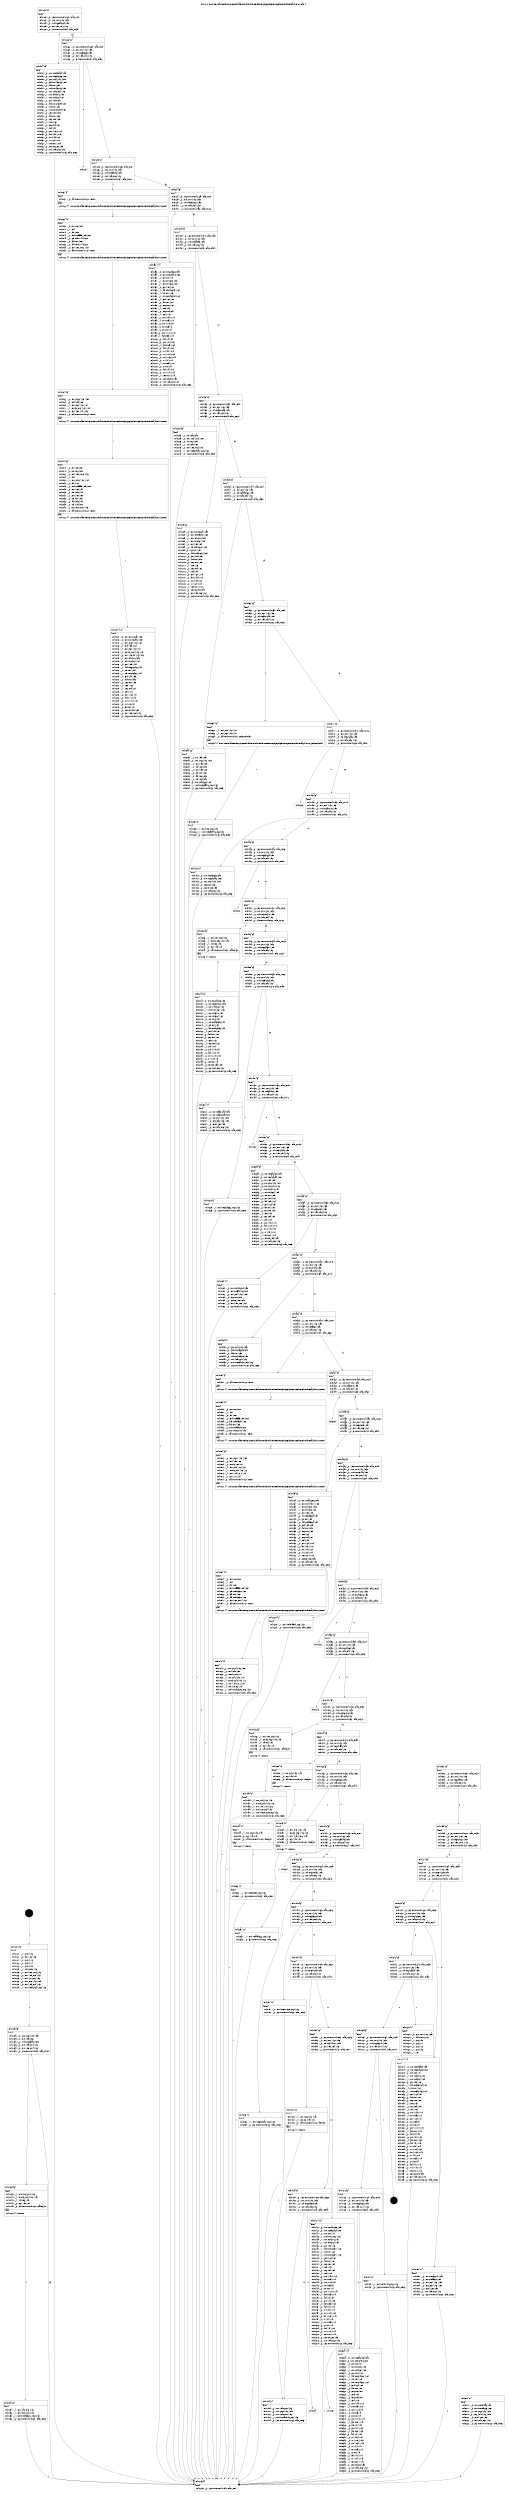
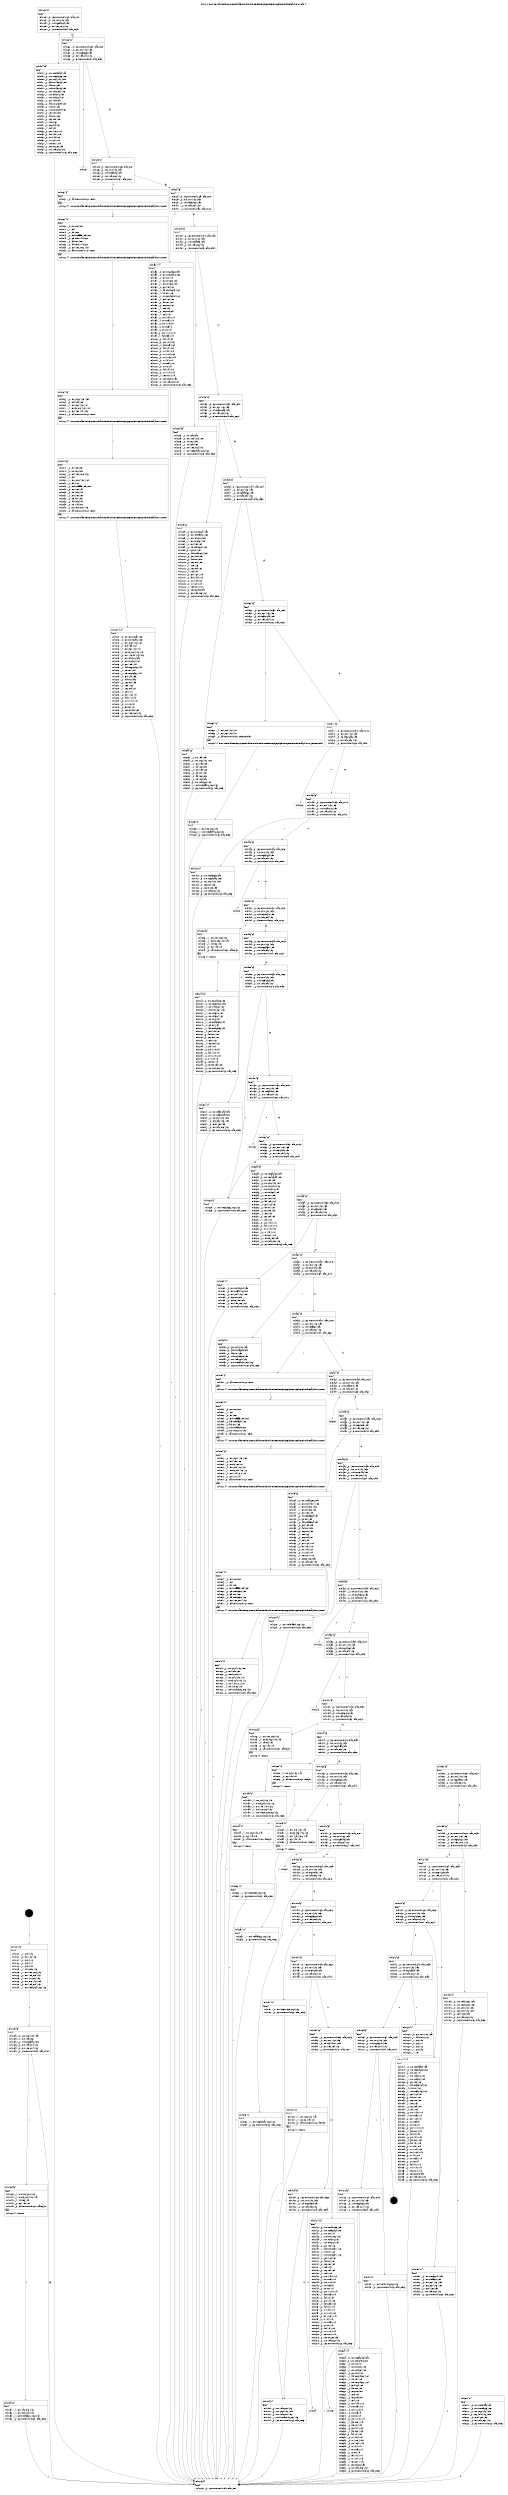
edge "0x401a20 [25]" -> "0x401a39 [25]": now "0x401a20 [25]" -> "0x40251e [12]"
node "0x401d6b [27]": added
